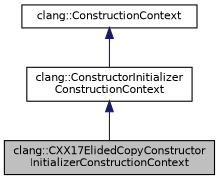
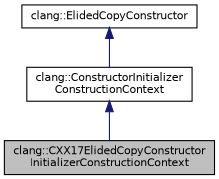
node "clang::ConstructionContext": label "clang::ConstructionContext" -> "clang::ElidedCopyConstructor"
